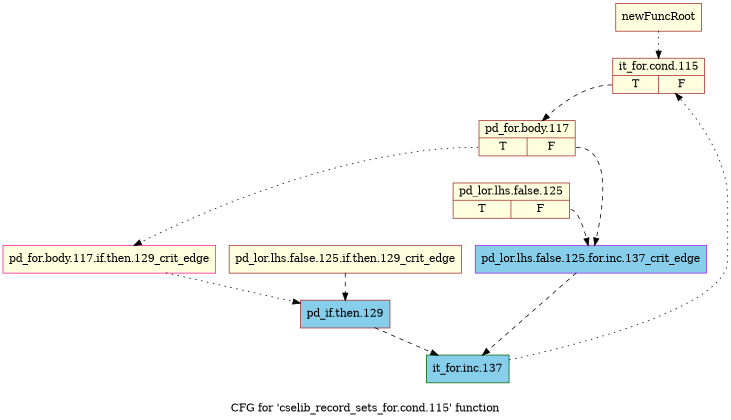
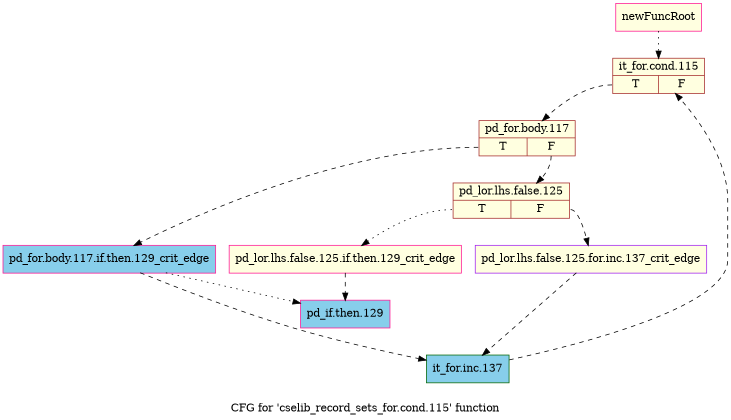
node "newFuncRoot": color brown -> deeppink
edge "pd_for.body.117" -> "pd_for.body.117.if.then.129_crit_edge": style dotted -> dashed
edge "pd_for.body.117" -> "pd_lor.lhs.false.125.for.inc.137_crit_edge": now "pd_for.body.117" -> "pd_lor.lhs.false.125"
edge "pd_lor.lhs.false.125" -> "pd_lor.lhs.false.125.if.then.129_crit_edge": added
node "pd_for.body.117.if.then.129_crit_edge": fillcolor lightyellow -> skyblue
node "pd_lor.lhs.false.125.if.then.129_crit_edge": color brown -> deeppink
node "pd_lor.lhs.false.125.for.inc.137_crit_edge": fillcolor skyblue -> lightyellow
edge "it_for.inc.137" -> "it_for.cond.115": style dotted -> dashed
node "pd_if.then.129": color brown -> deeppink
edge "pd_if.then.129" -> "it_for.inc.137": now "pd_for.body.117.if.then.129_crit_edge" -> "it_for.inc.137"
